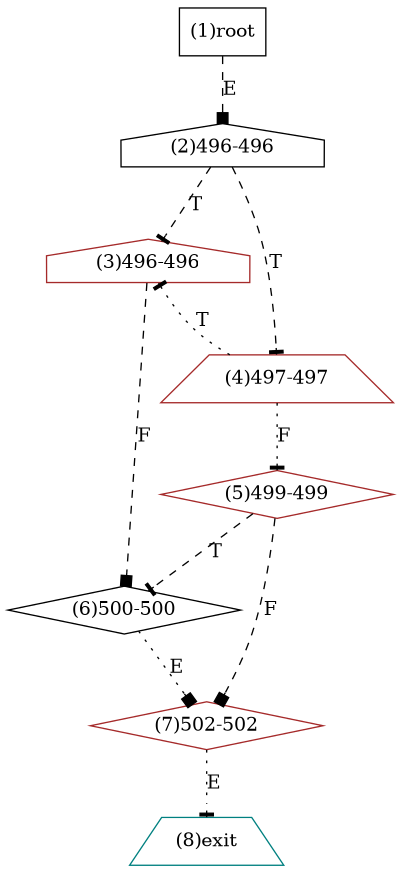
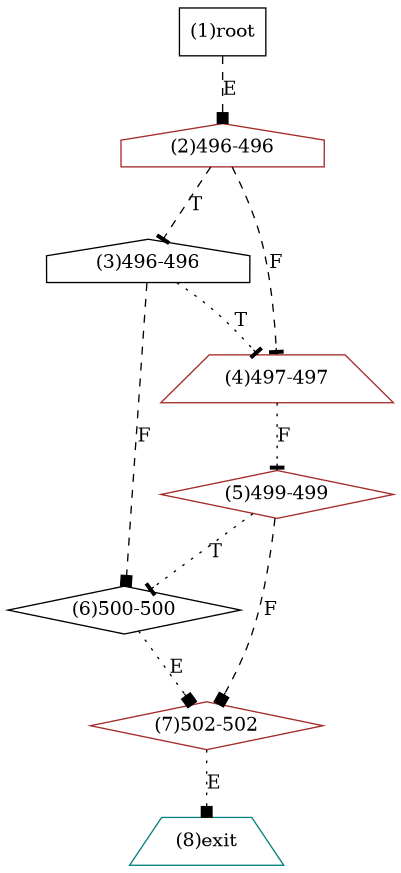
node "(2)496-496": color black -> brown
node "(3)496-496": color brown -> black
edge "(2)496-496" -> "(4)497-497": label "T" -> "F"
edge "(4)497-497" -> "(3)496-496": reversed
edge "(5)499-499" -> "(6)500-500": style dashed -> dotted
edge "(7)502-502" -> "(8)exit": arrowhead tee -> box
